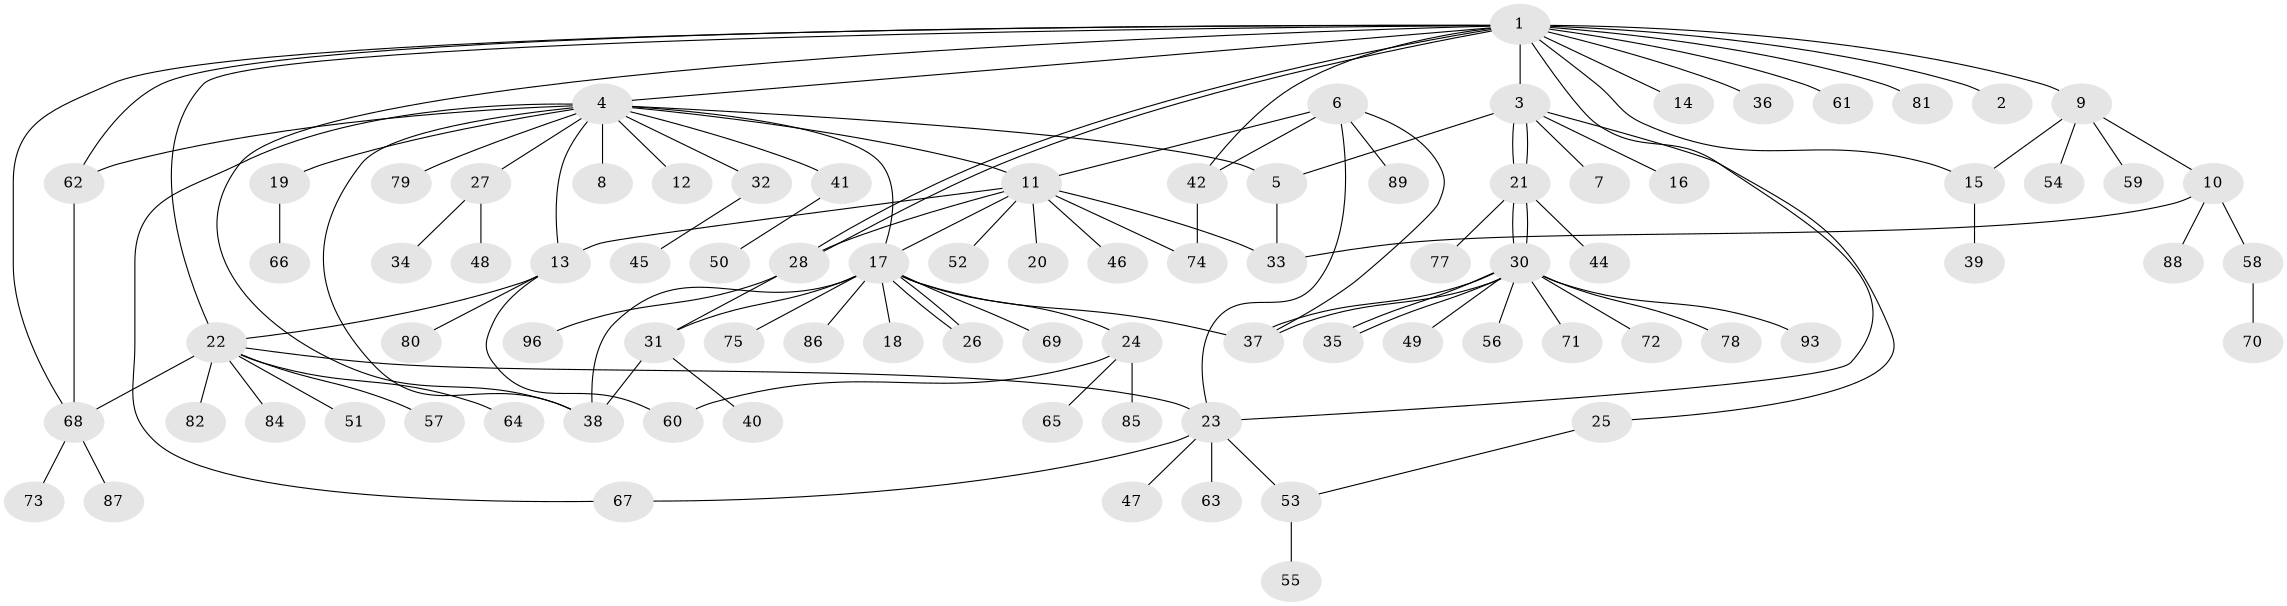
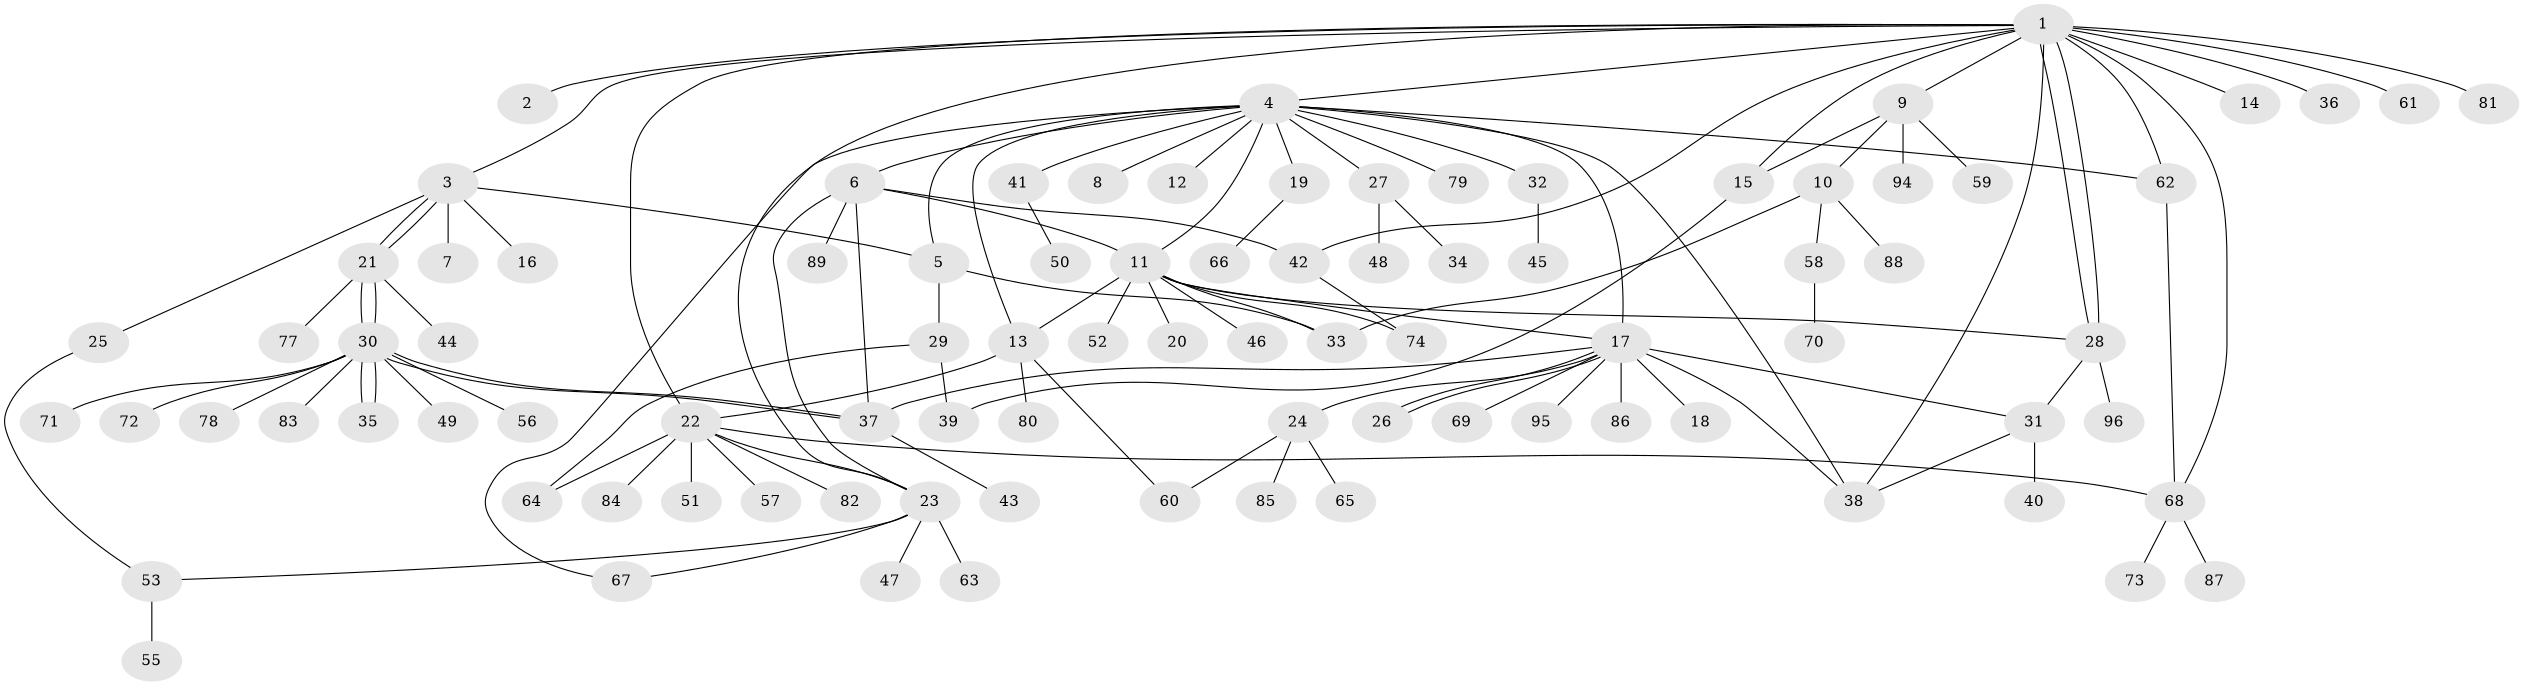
edge "4" -- "6": added
node "54": label "54" -> "94"
node "75": label "75" -> "95"
node "29": added
node "93": label "93" -> "83"
node "43": added
